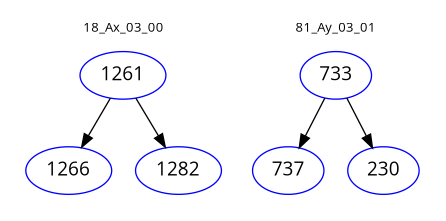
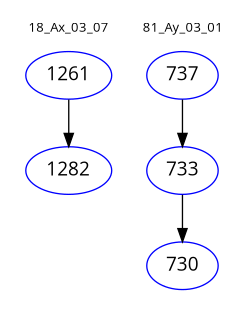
cluster "18_Ax_03_00": label "18_Ax_03_00" -> "18_Ax_03_07"
edge "733" -> "737": reversed
node "1266": removed
node "230": label "230" -> "730"
